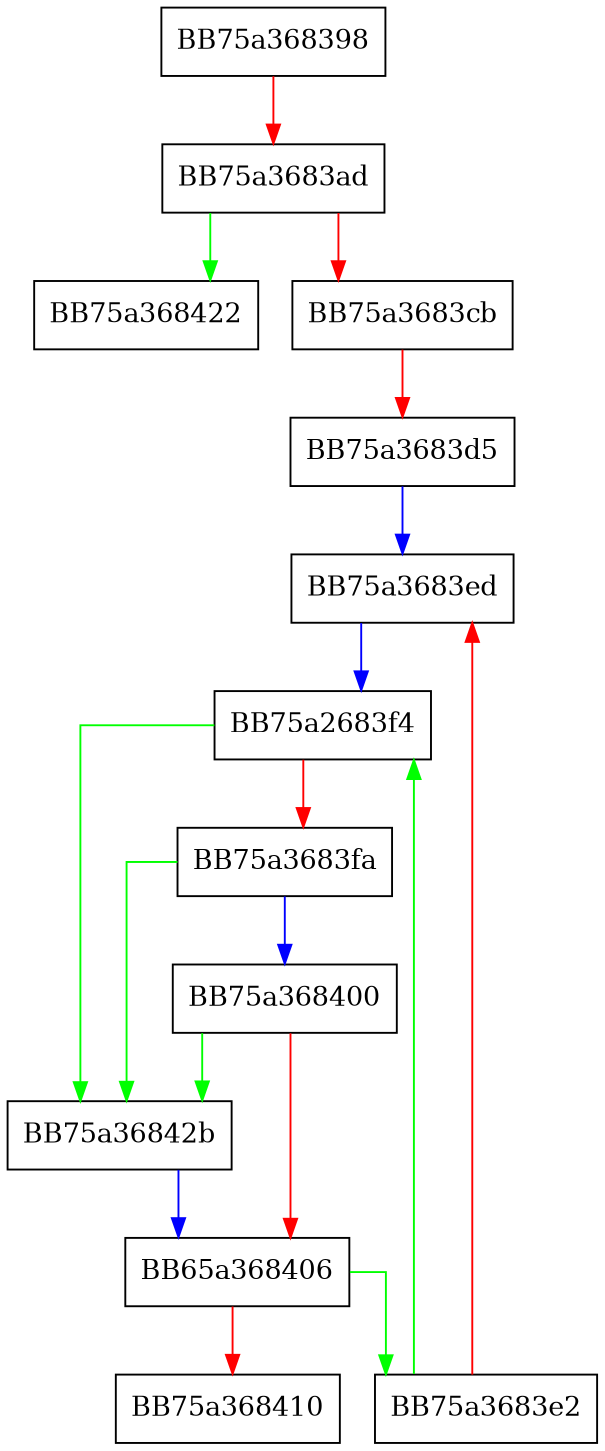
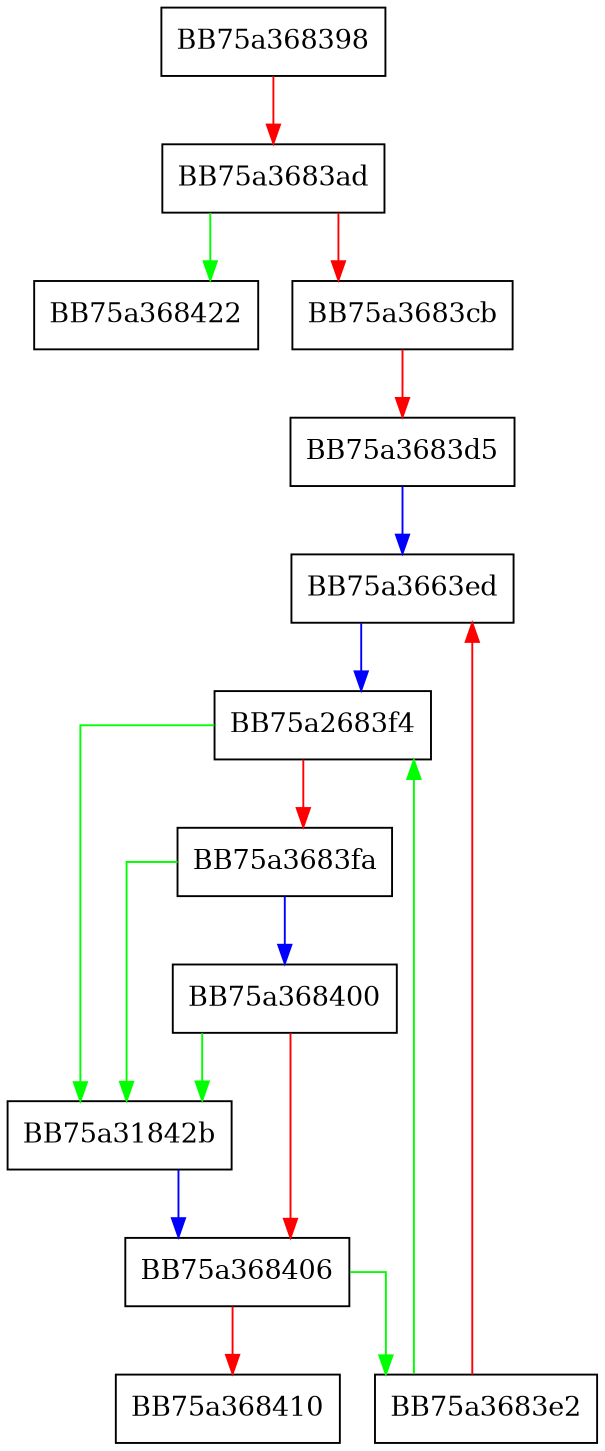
node "BB75a3683ed": label "BB75a3683ed" -> "BB75a3663ed"
node "BB75a36842b": label "BB75a36842b" -> "BB75a31842b"
node "BB65a368406": label "BB65a368406" -> "BB75a368406"
